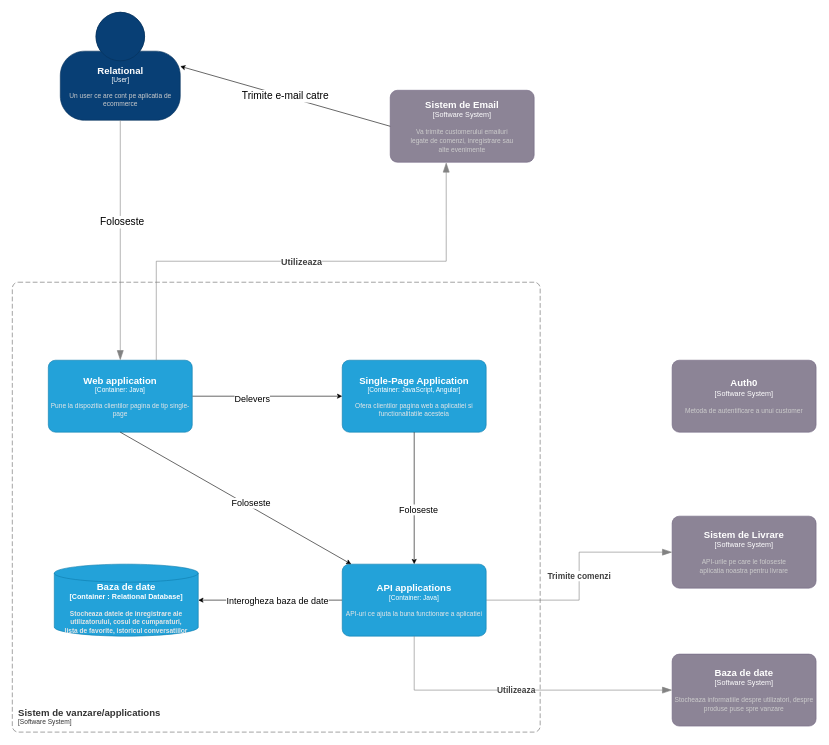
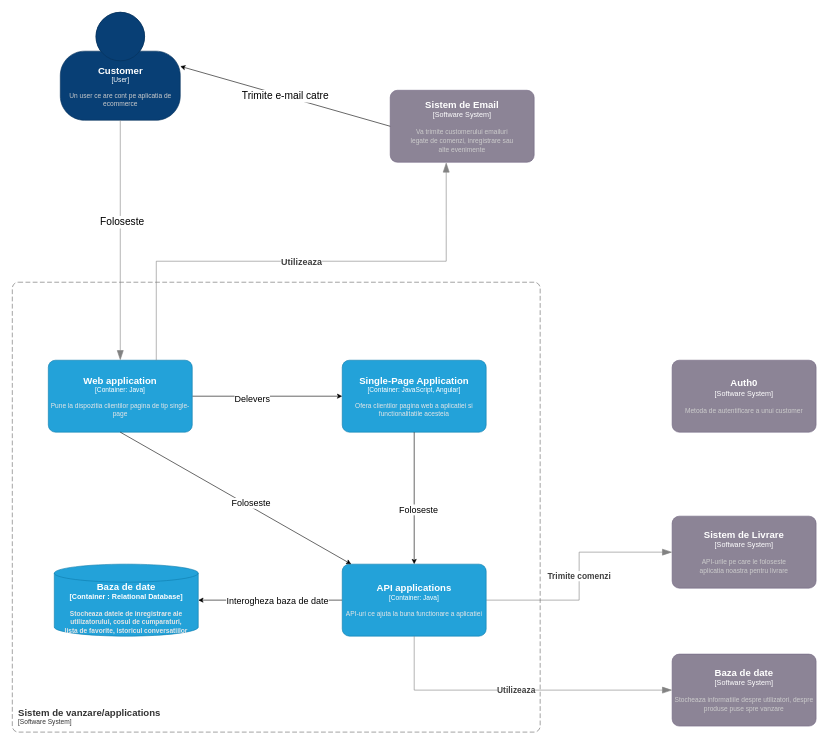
node "Relational [User] Un user ce are cont pe aplicatia de ecommerce": label "Relational [User] Un user ce are cont pe aplicatia de ecommerce" -> "Customer [User] Un user ce are cont pe aplicatia de ecommerce"
